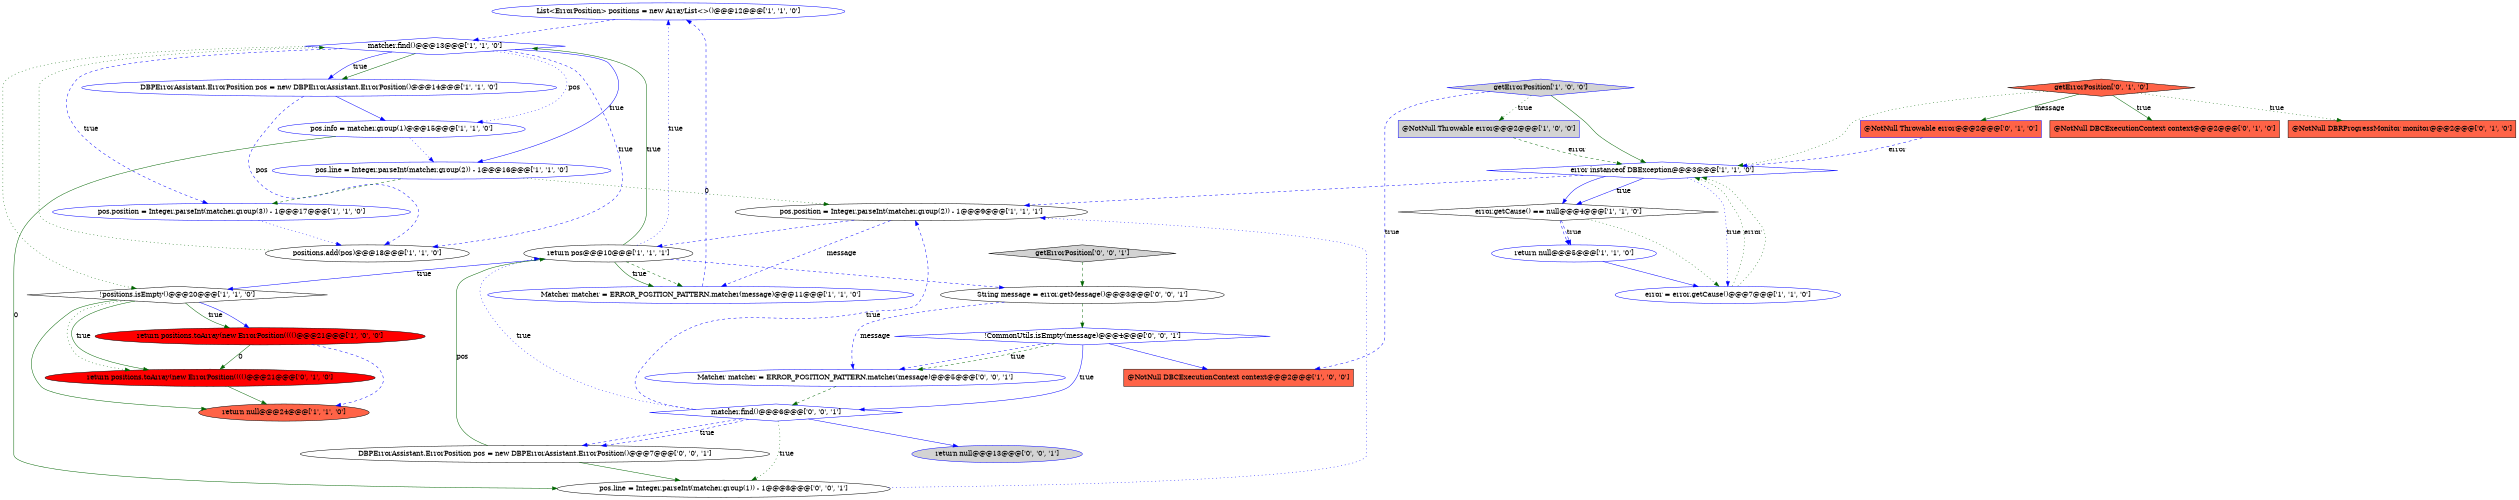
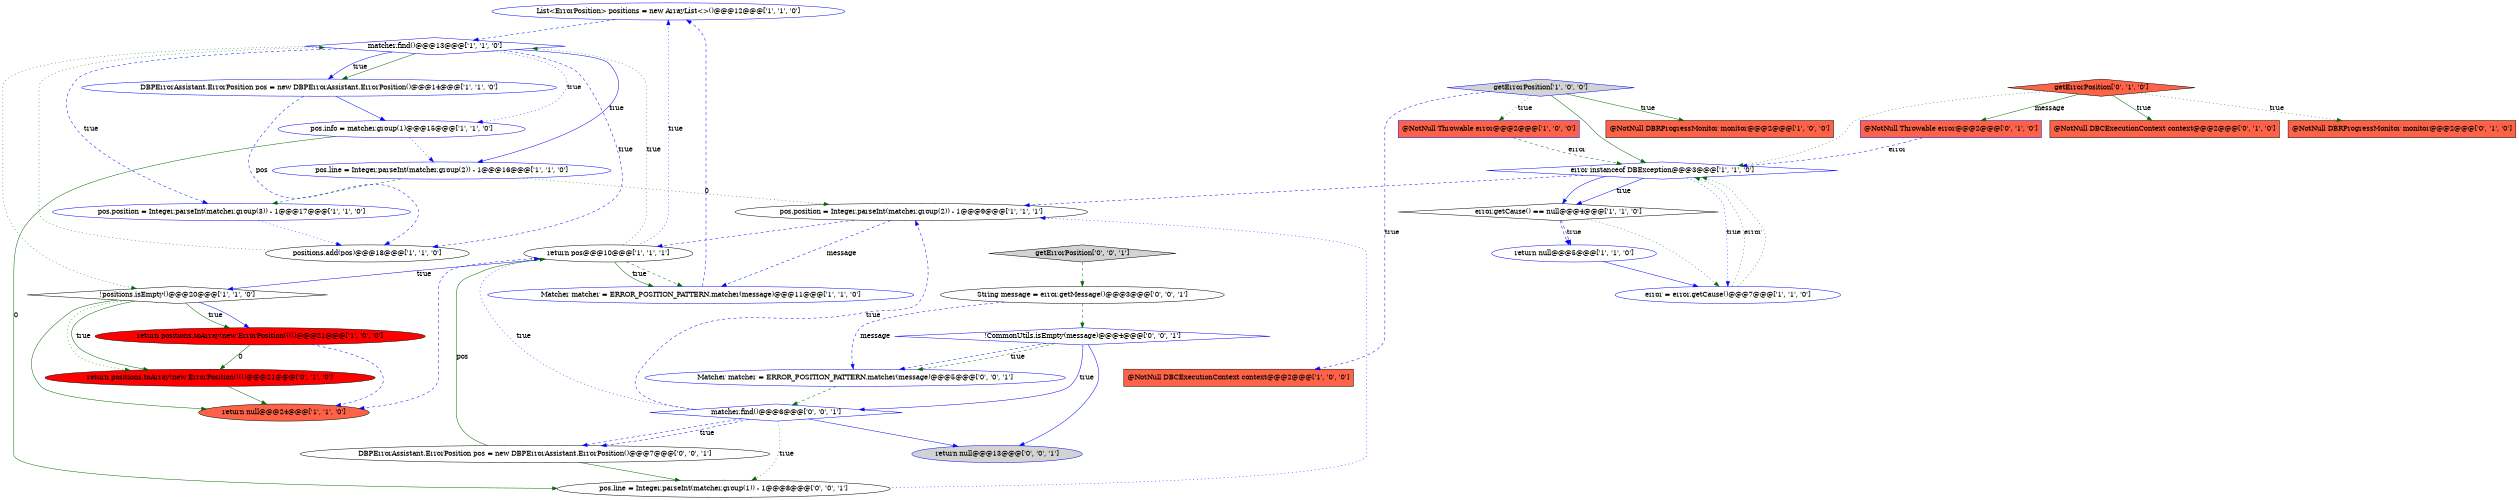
edge "matcher.find()@@@13@@@['1', '1', '0']" -> "pos.info = matcher.group(1)@@@15@@@['1', '1', '0']": label "pos" -> "true"
edge "return pos@@@10@@@['1', '1', '1']" -> "matcher.find()@@@13@@@['1', '1', '0']": style solid -> dotted
node "@NotNull Throwable error@@@2@@@['1', '0', '0']": fillcolor lightgray -> tomato
node "@NotNull DBRProgressMonitor monitor@@@2@@@['1', '0', '0']": added
edge "return pos@@@10@@@['1', '1', '1']" -> "String message = error.getMessage()@@@3@@@['0', '0', '1']": now "return pos@@@10@@@['1', '1', '1']" -> "return null@@@24@@@['1', '1', '0']"
edge "!CommonUtils.isEmpty(message)@@@4@@@['0', '0', '1']" -> "@NotNull DBCExecutionContext context@@@2@@@['1', '0', '0']": now "!CommonUtils.isEmpty(message)@@@4@@@['0', '0', '1']" -> "return null@@@13@@@['0', '0', '1']"
